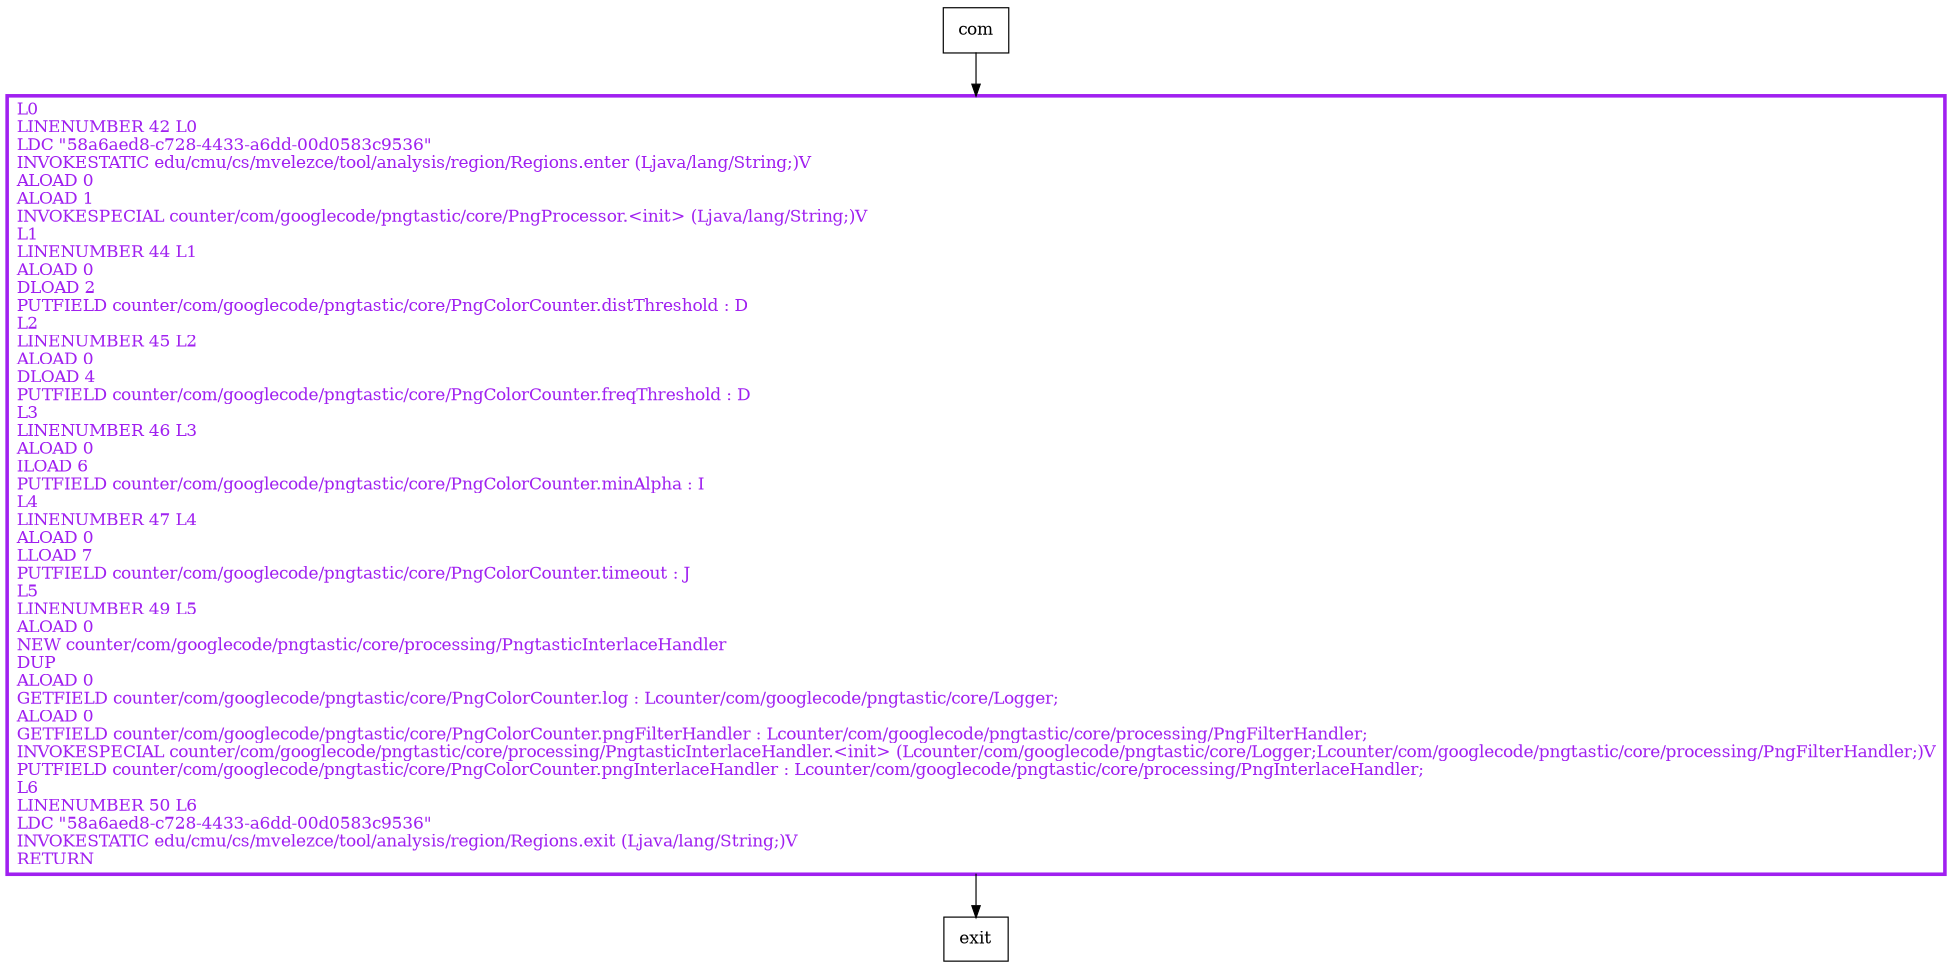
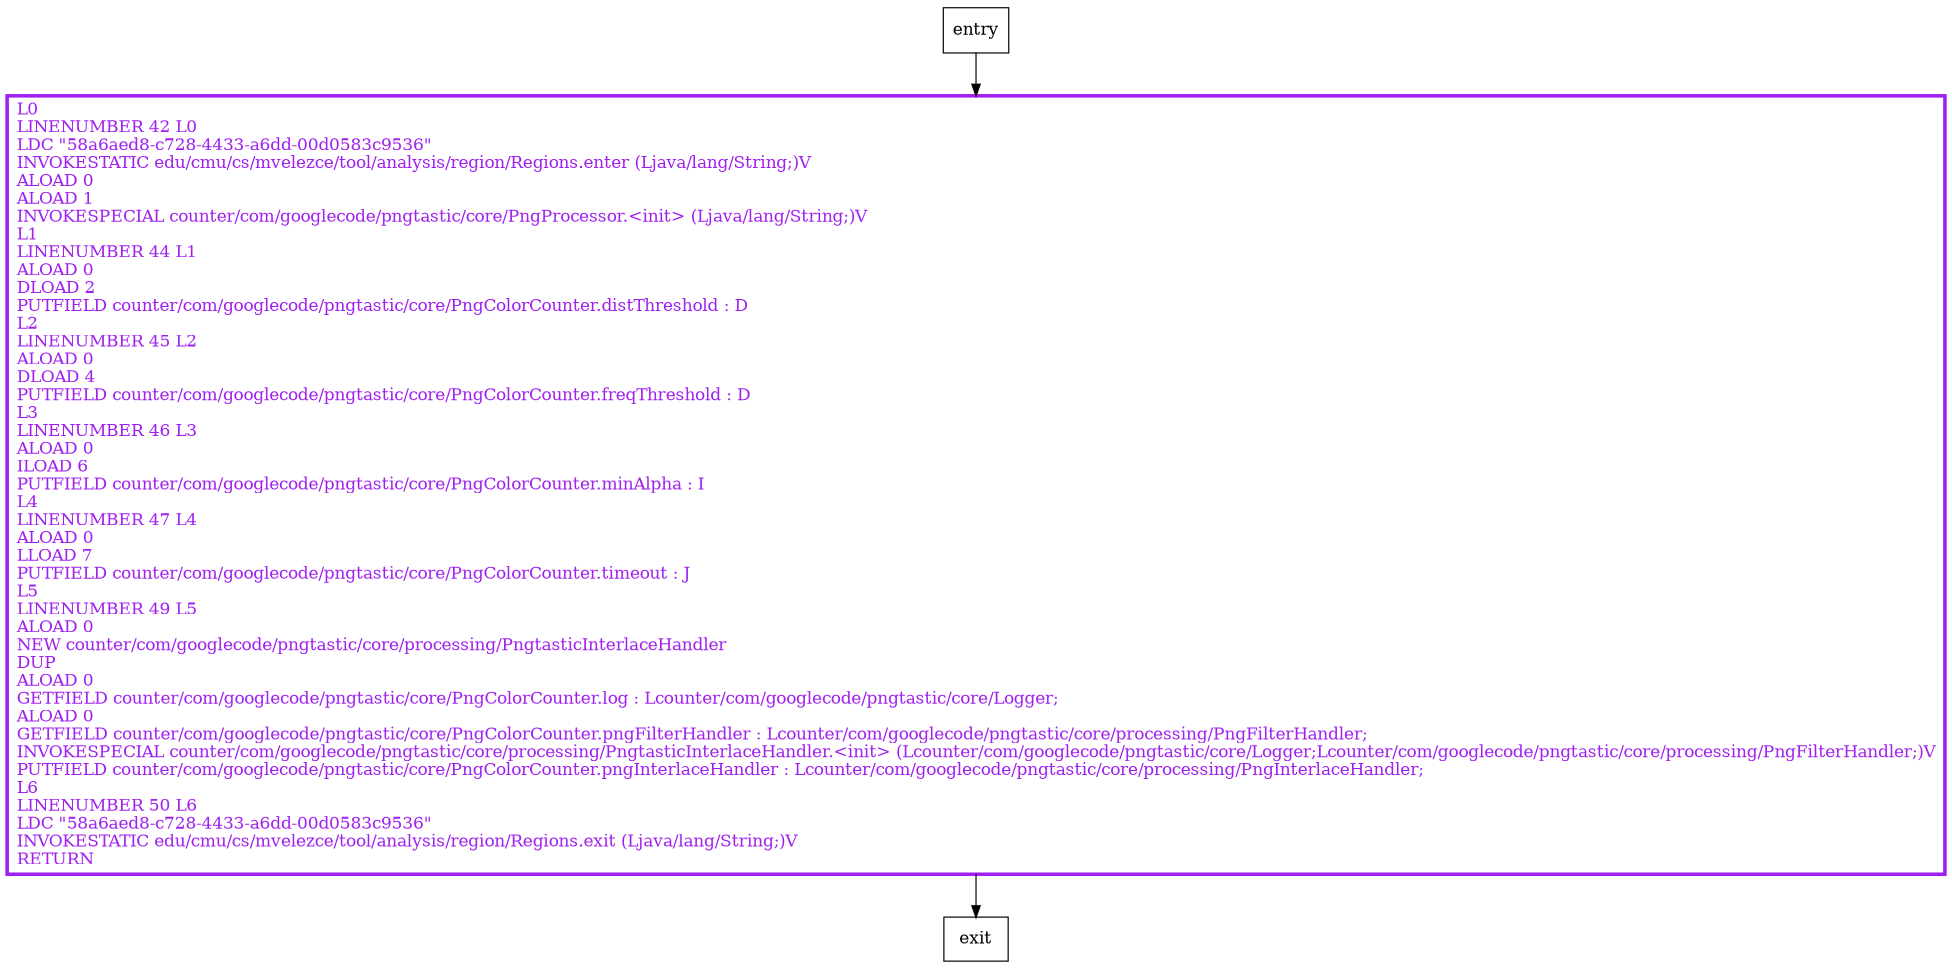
node "com": label "com" -> "entry"
